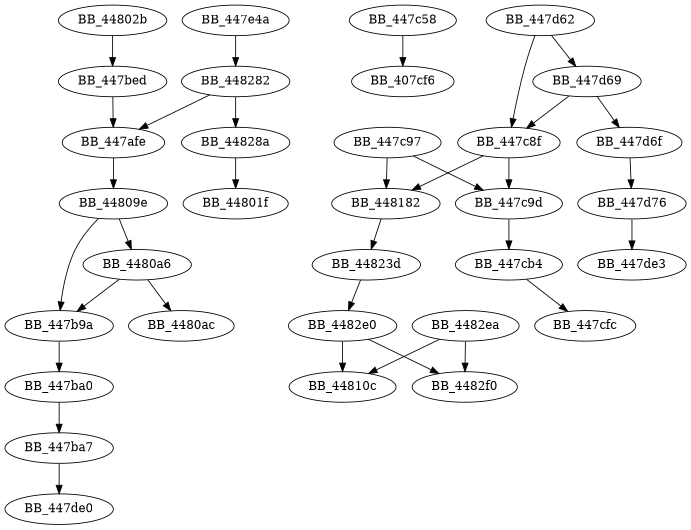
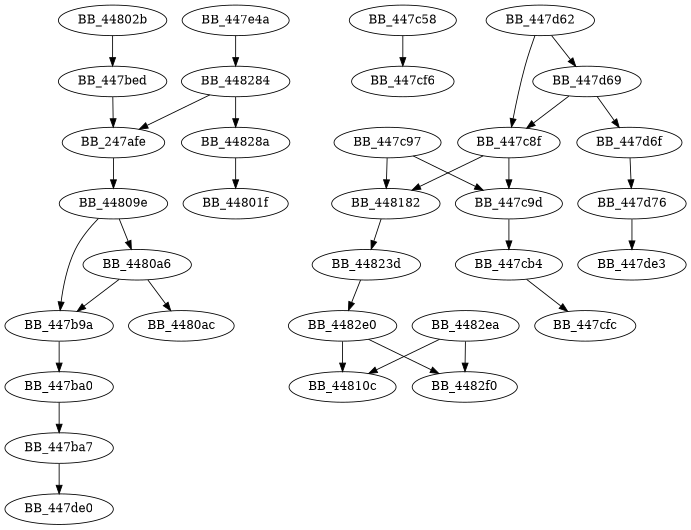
node "BB_448282": label "BB_448282" -> "BB_448284"
node "BB_407cf6": label "BB_407cf6" -> "BB_447cf6"
node "BB_447afe": label "BB_447afe" -> "BB_247afe"
